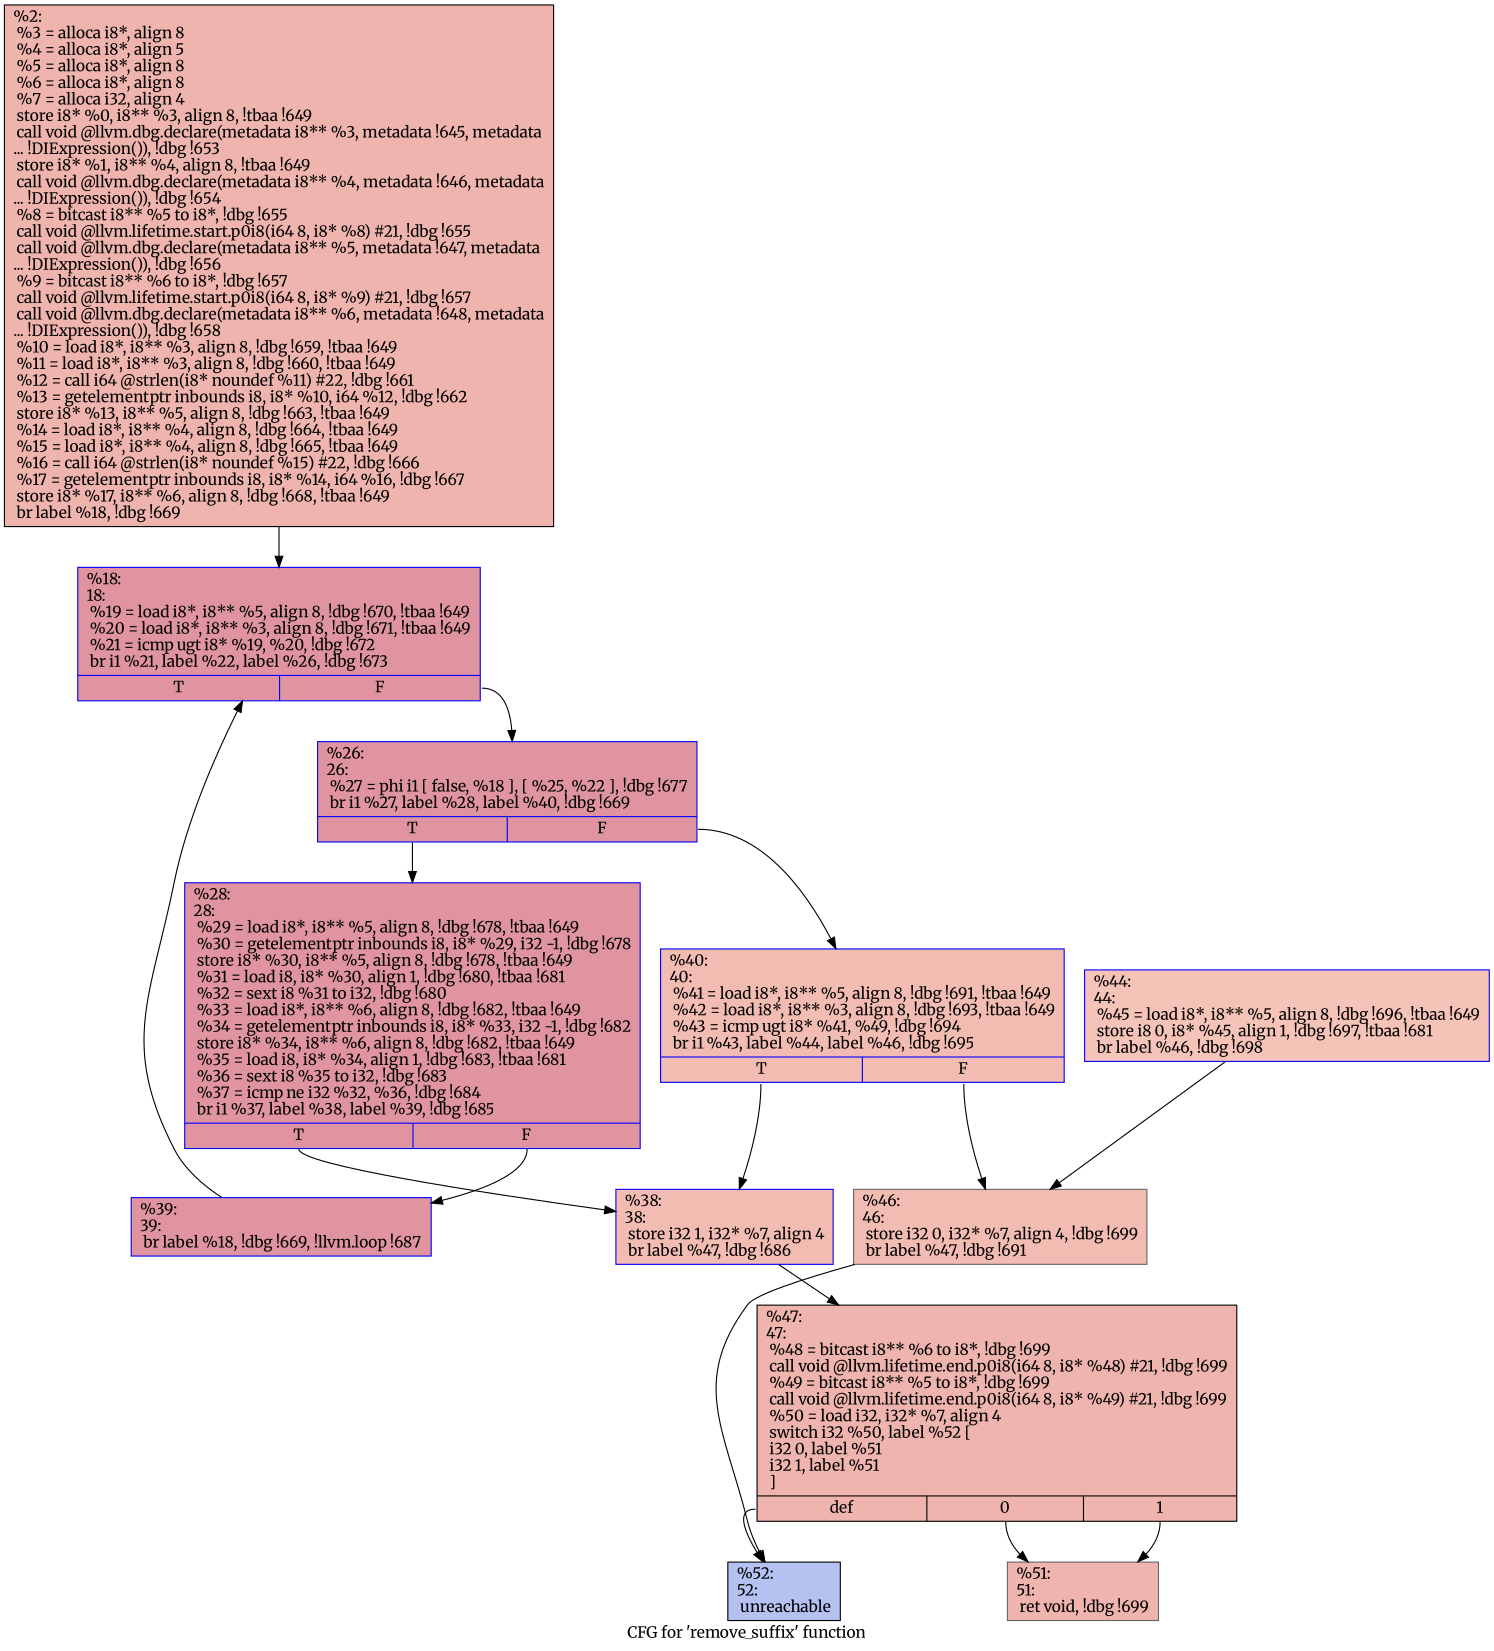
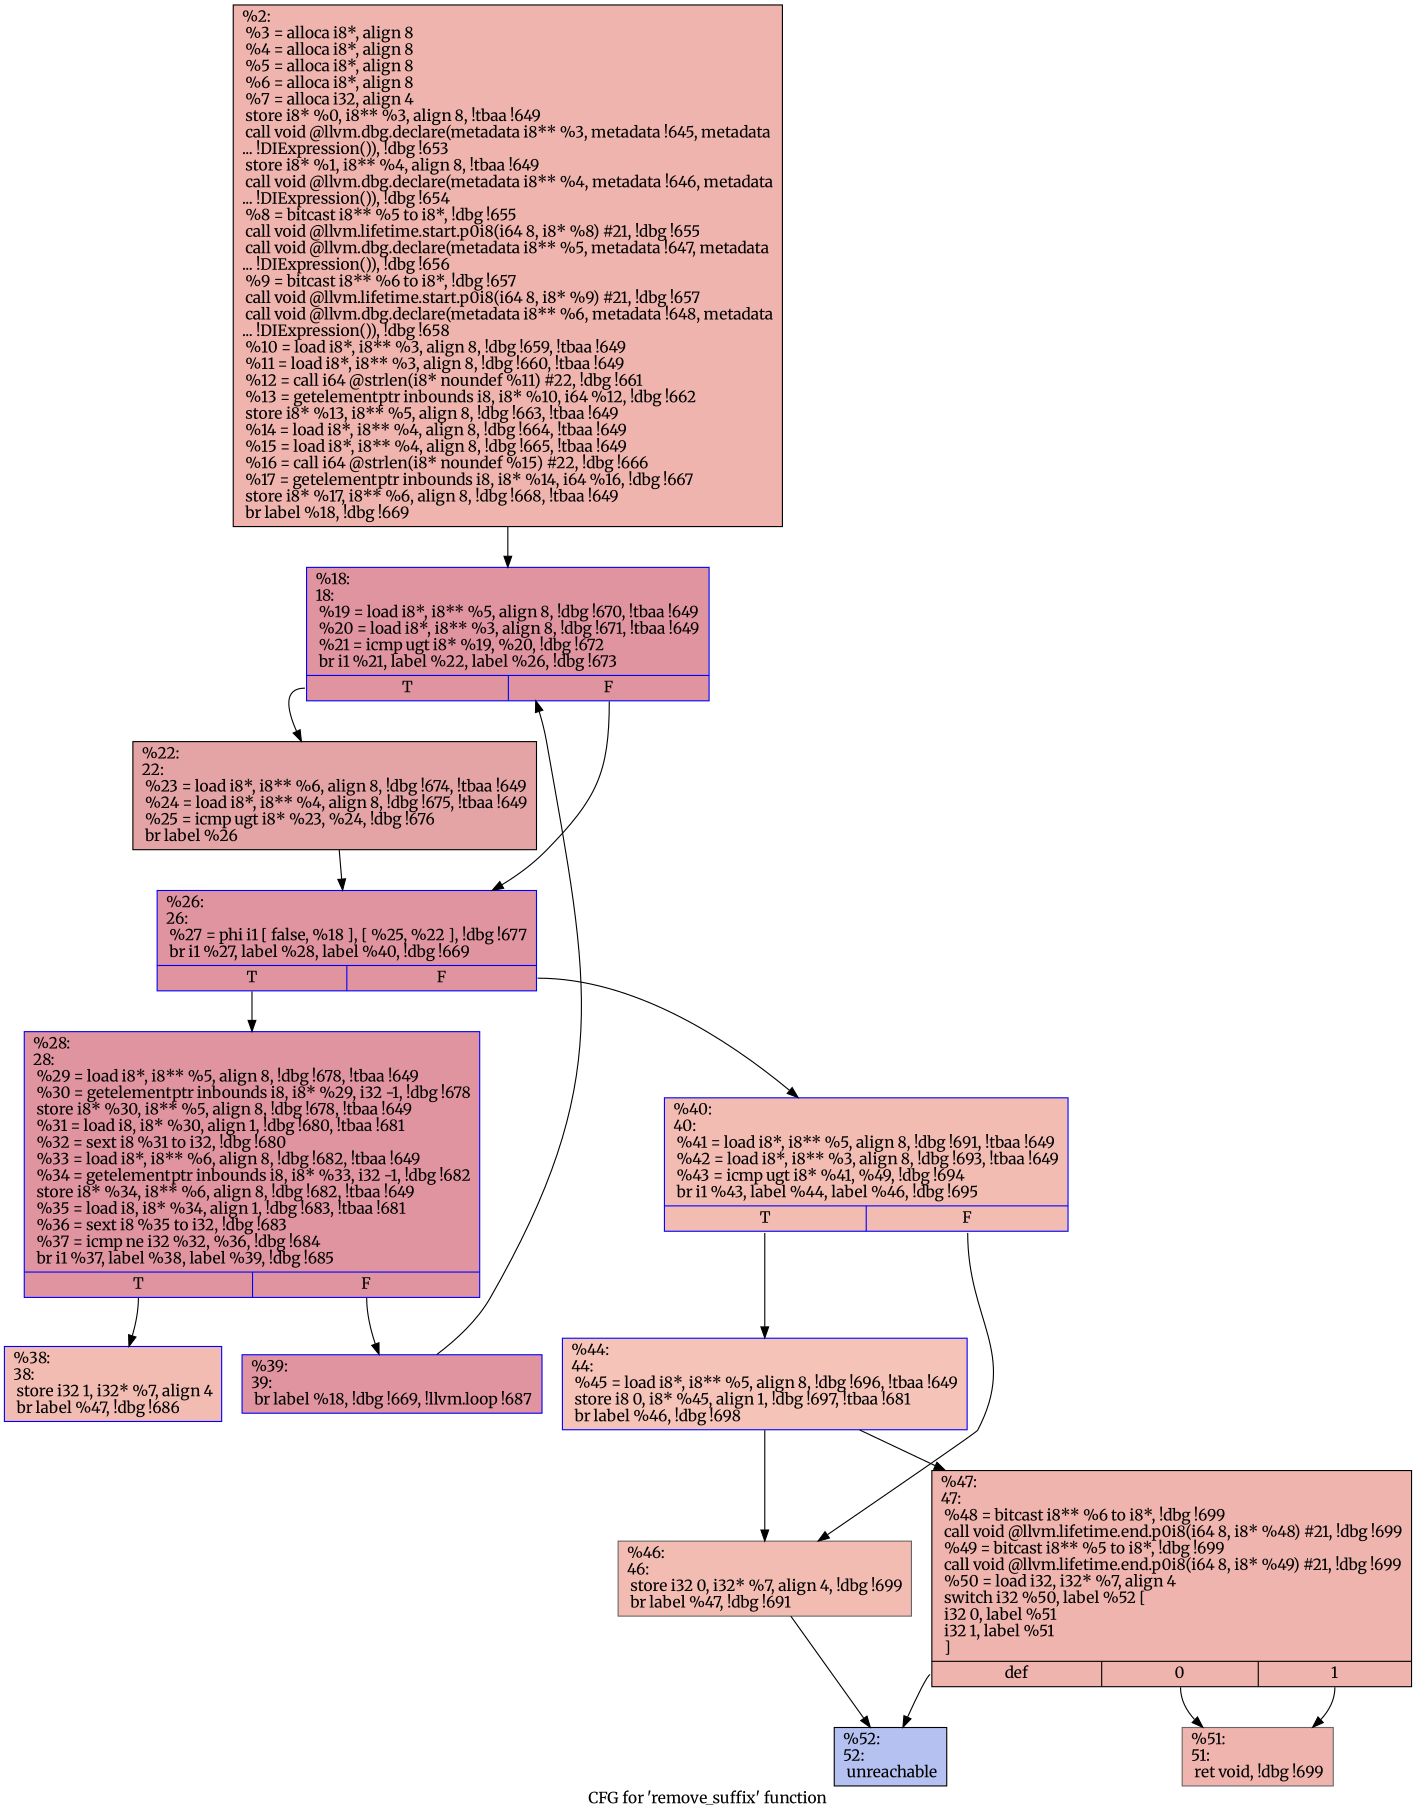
node "%2:": text "%4 = alloca i8*, align 5" -> "%4 = alloca i8*, align 8"
node "%22:": added
edge "%40:" -> "%38:": now "%40:" -> "%44:"
edge "%38:" -> "%47:": now "%44:" -> "%47:"
